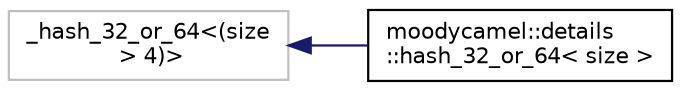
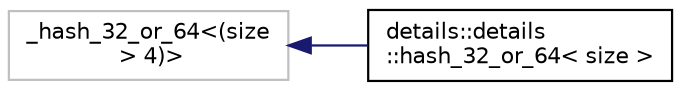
node "moodycamel::details ::hash_32_or_64< size >": label "moodycamel::details ::hash_32_or_64< size >" -> "details::details ::hash_32_or_64< size >"
